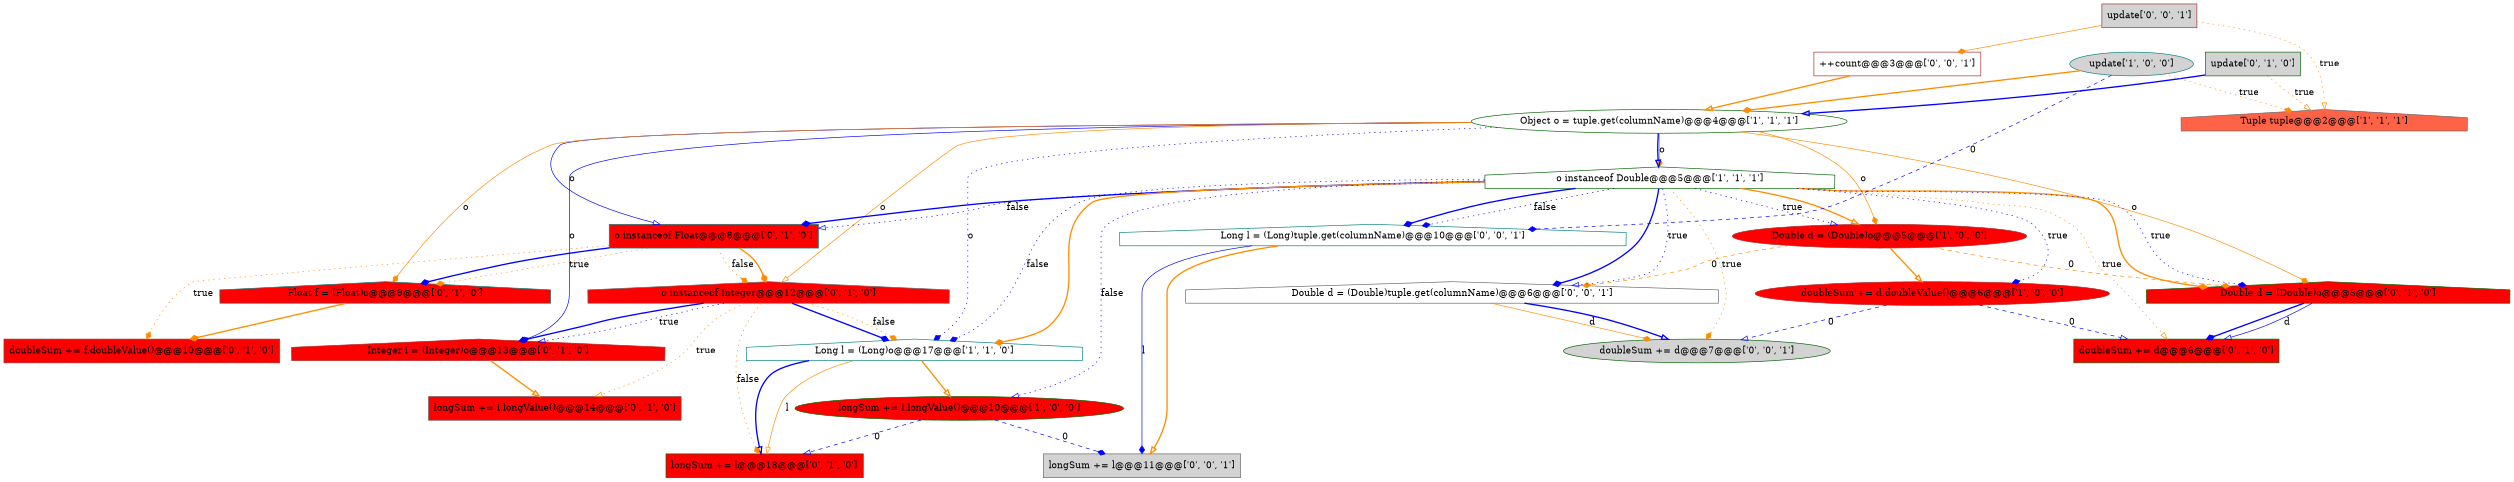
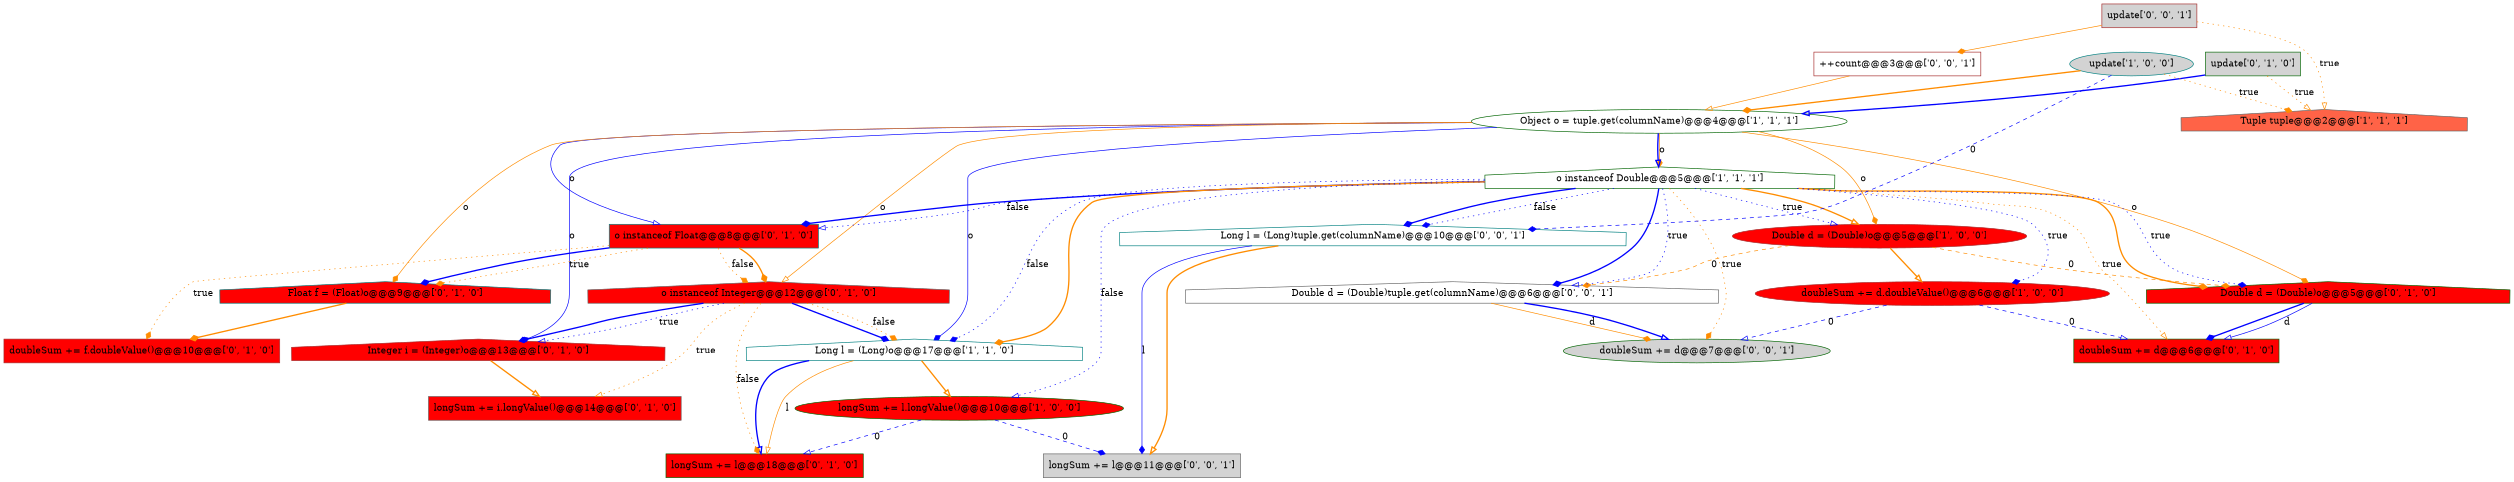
edge "++count@@@3@@@['0', '0', '1']" -> "Object o = tuple.get(columnName)@@@4@@@['1', '1', '1']": style bold -> solid
edge "Object o = tuple.get(columnName)@@@4@@@['1', '1', '1']" -> "Long l = (Long)o@@@17@@@['1', '1', '0']": style dotted -> solid
